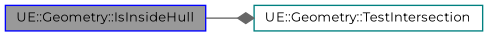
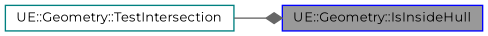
edge "UE::Geometry::IsInsideHull" -> "UE::Geometry::TestIntersection": reversed
